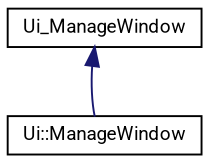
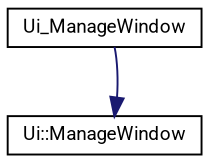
edge "Ui::ManageWindow" -> "Ui_ManageWindow": reversed
